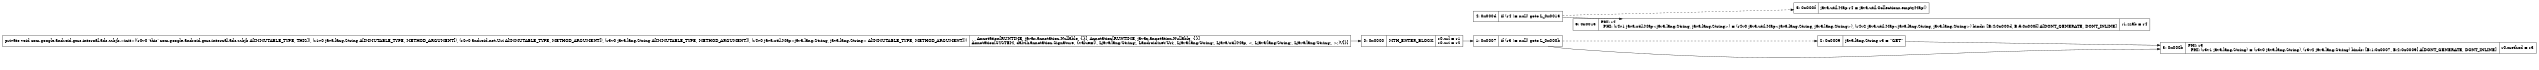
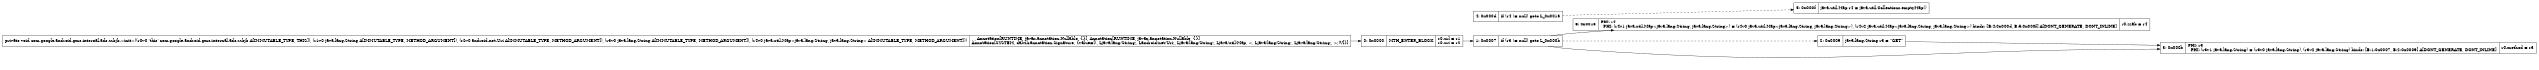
edge "4: 0x000d" -> "6: 0x0013": now "1: 0x0007" -> "6: 0x0013"
node "6: 0x0013": text "r1.zzab = r4" -> "r0.zzab = r4"
